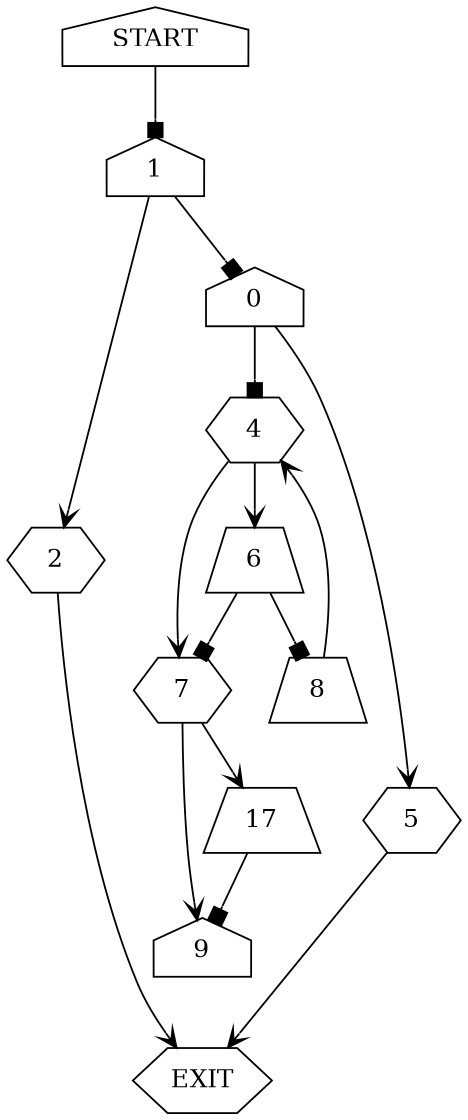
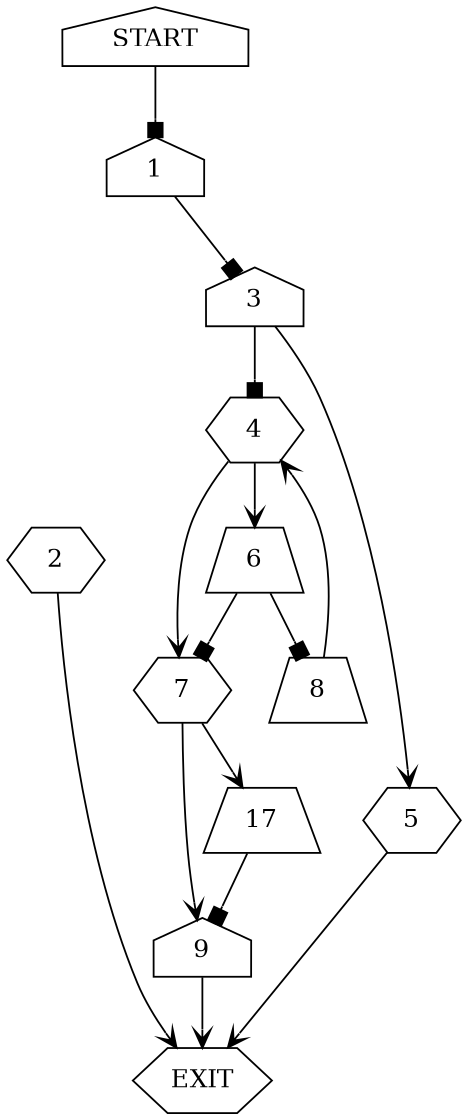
node "0": label "0" -> "3"
edge "1" -> "2": removed
edge "9" -> "EXIT": added
